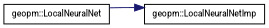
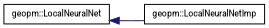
edge "geopm::LocalNeuralNet" -> "geopm::LocalNeuralNetImp": reversed
